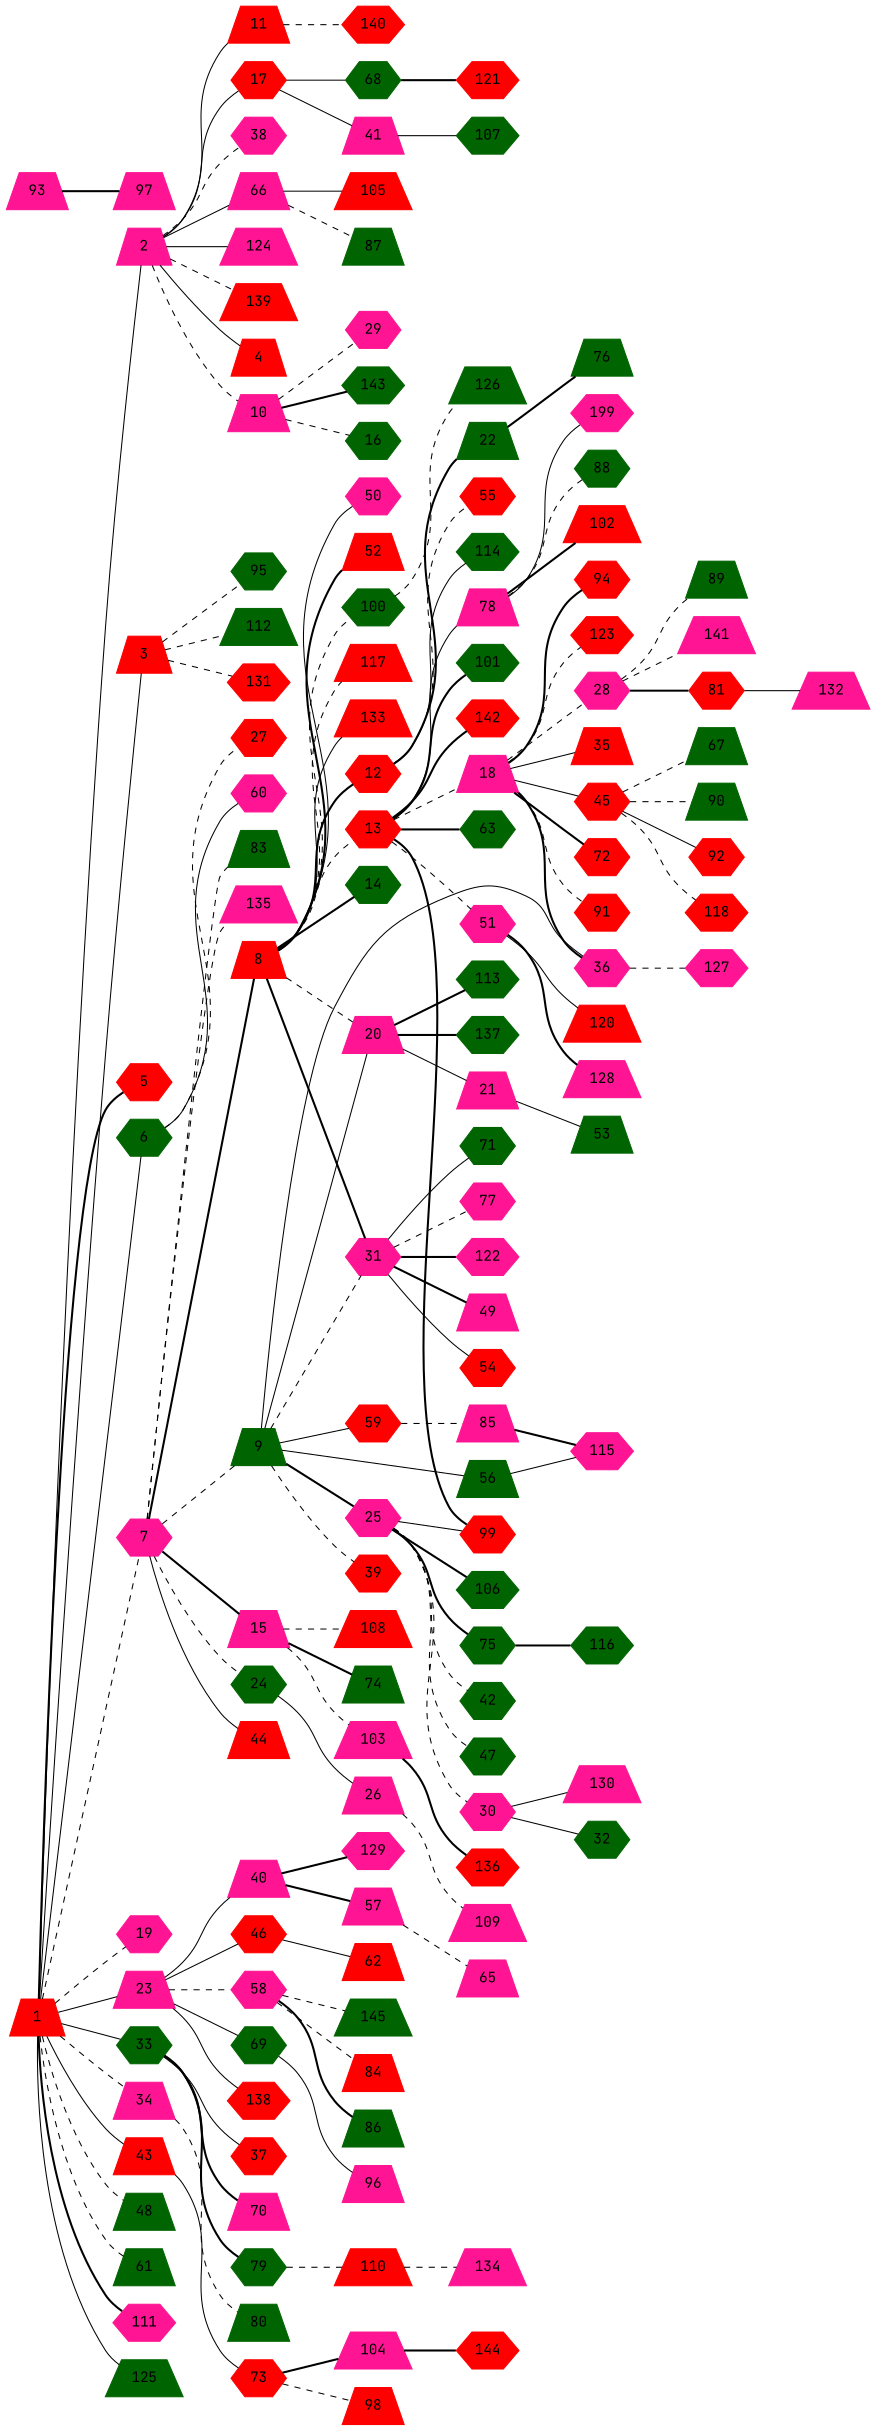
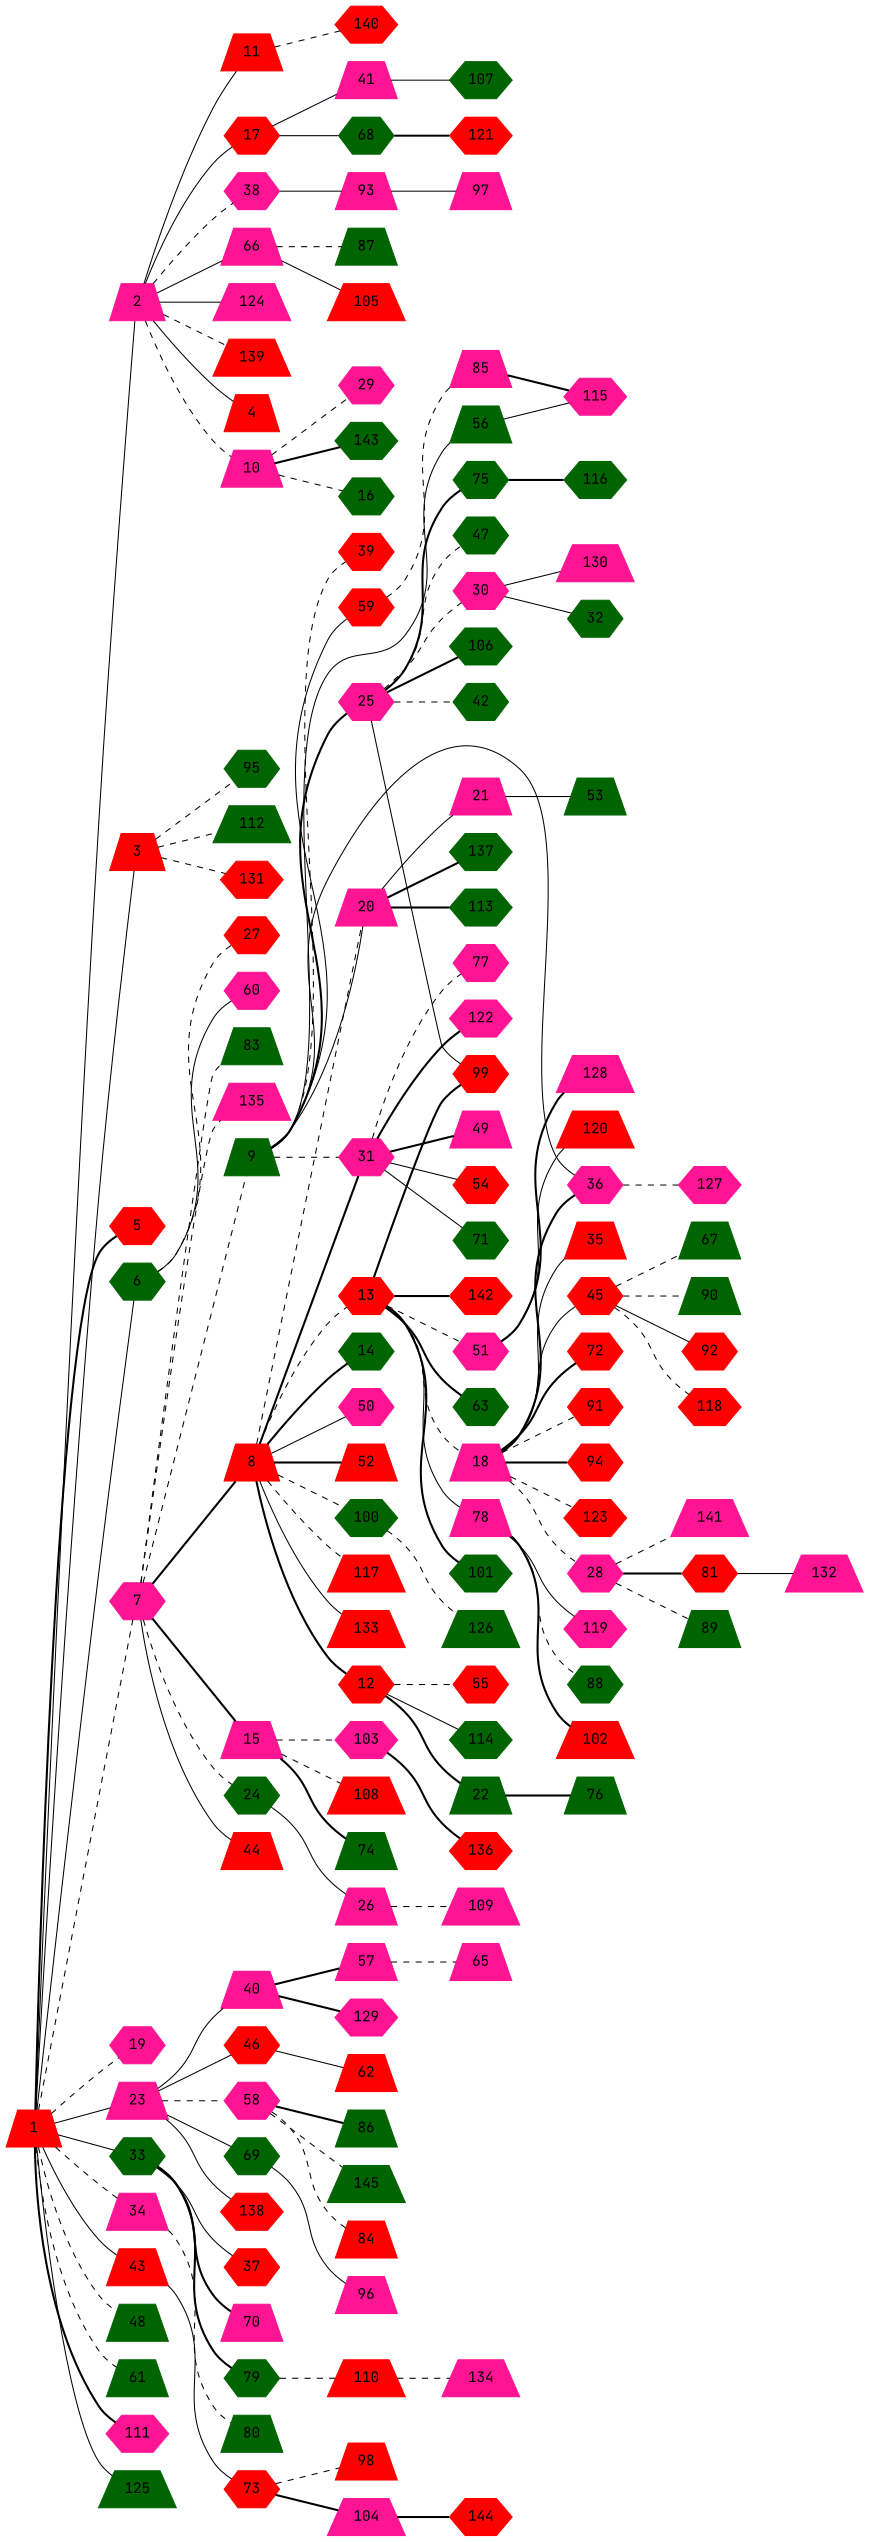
edge "93" -- "97": style bold -> solid
edge "38" -- "93": added
node "199": label "199" -> "119"
node "103": shape trapezium -> hexagon
